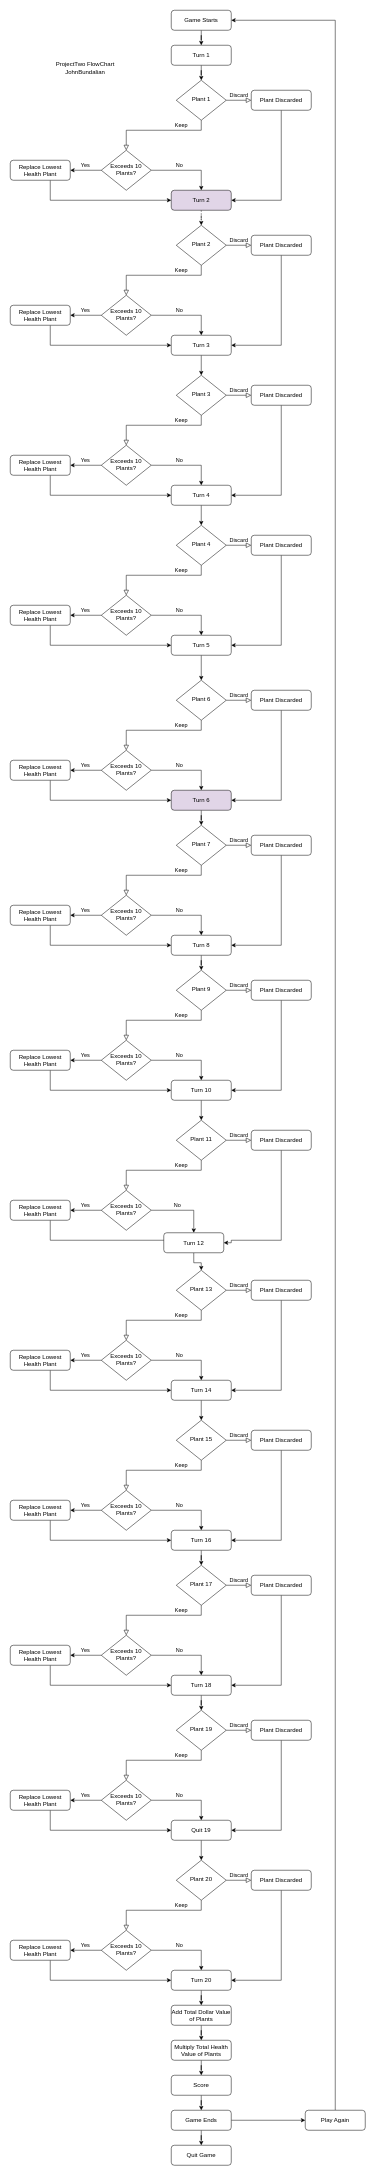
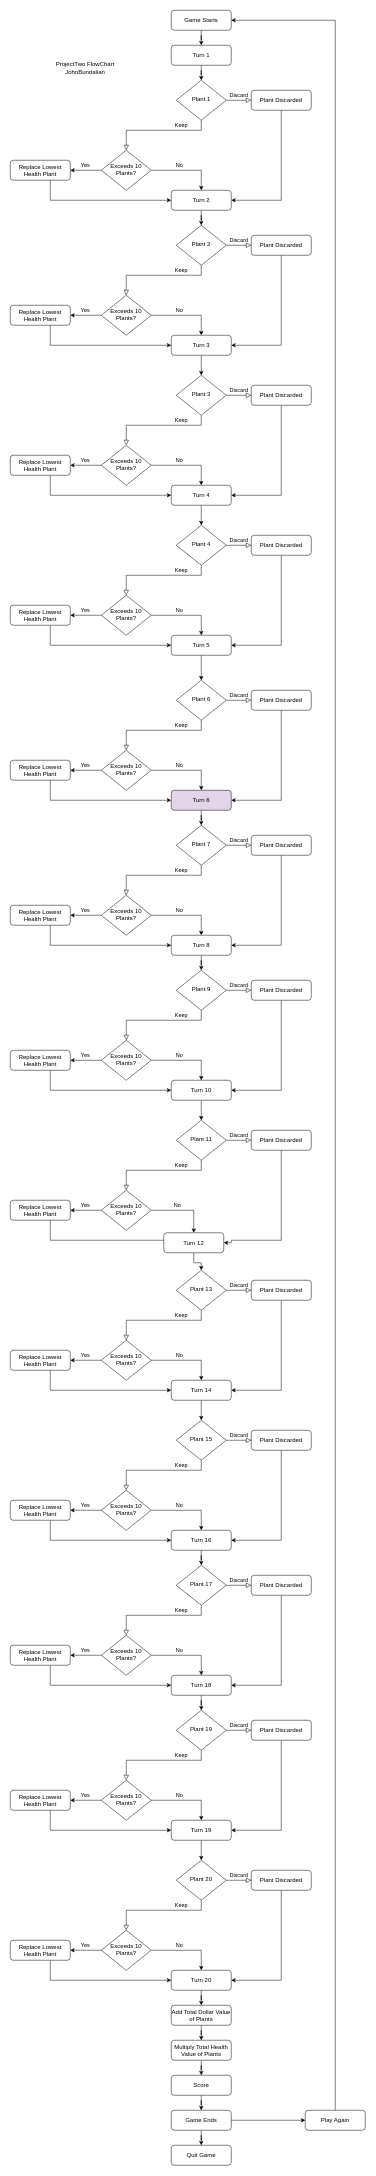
node "Turn 2": fillcolor #e1d5e7 -> #ffffff
edge "Turn 2" -> "Plant 2": style dashed -> solid
node "Quit 19": label "Quit 19" -> "Turn 19"
